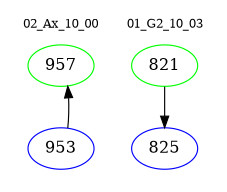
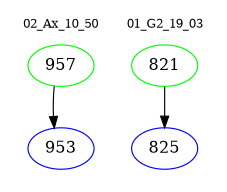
cluster "02_Ax_10_00": label "02_Ax_10_00" -> "02_Ax_10_50"
cluster "01_G2_10_03": label "01_G2_10_03" -> "01_G2_19_03"
edge "953" -> "957": reversed
